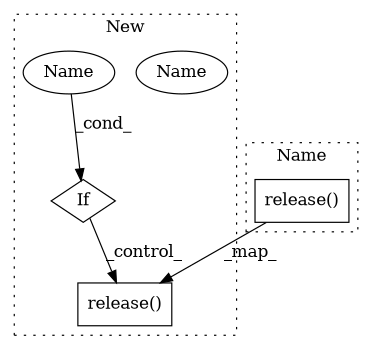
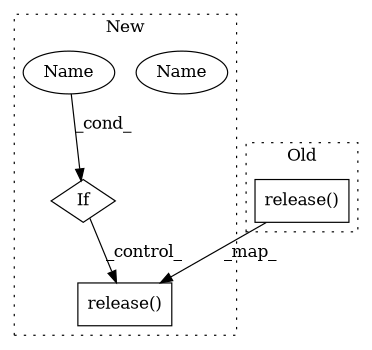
cluster "Name": label "Name" -> "Old"
